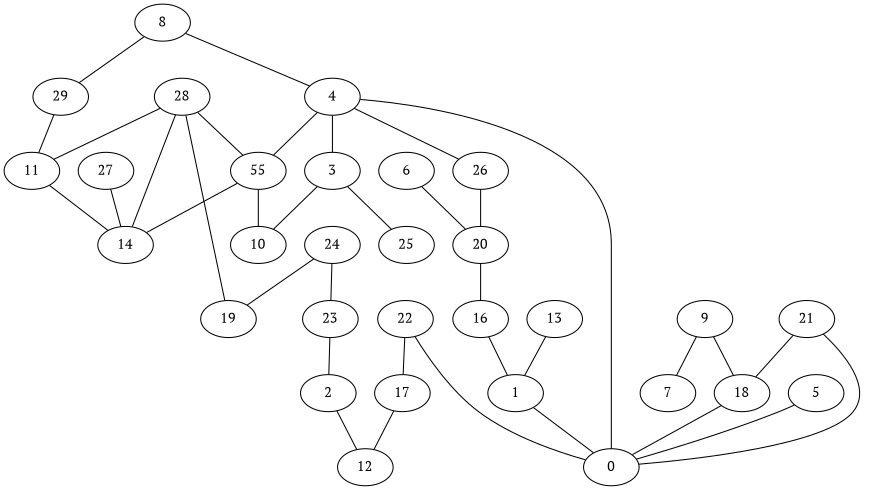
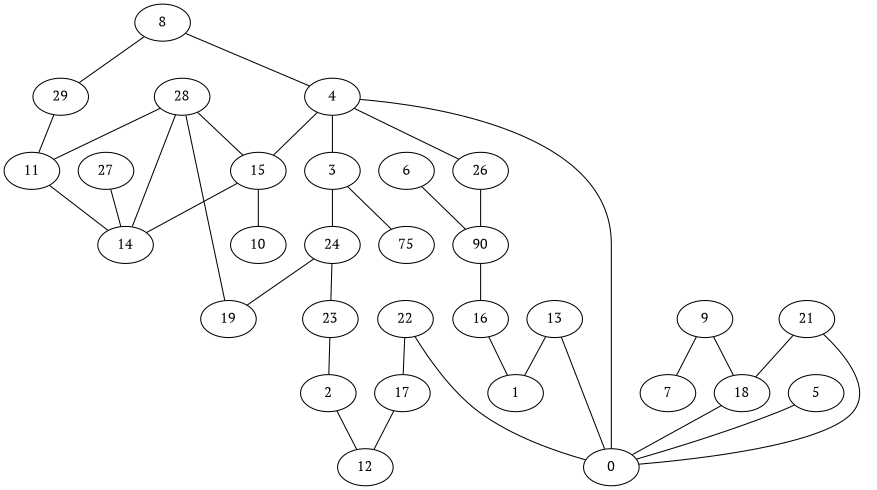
node "55": label "55" -> "15"
edge "3" -- "10": now "3" -- "24"
node "25": label "25" -> "75"
node "20": label "20" -> "90"
edge "1" -- "0": now "13" -- "0"
